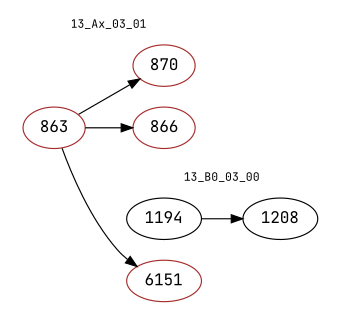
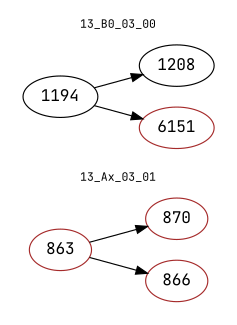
edge "863" -> "6151": now "1194" -> "6151"
